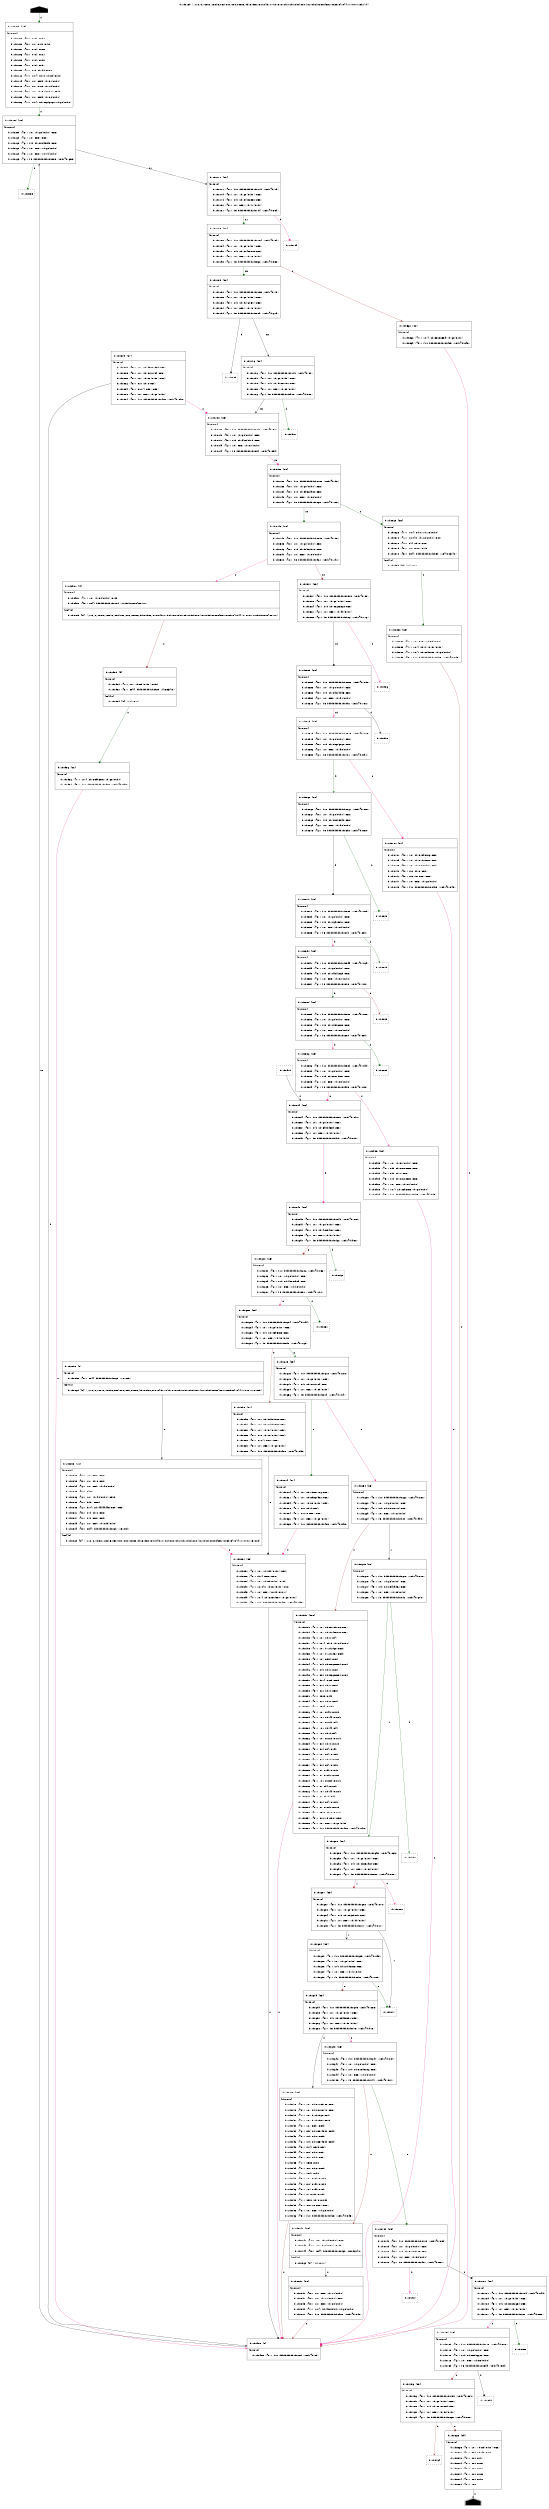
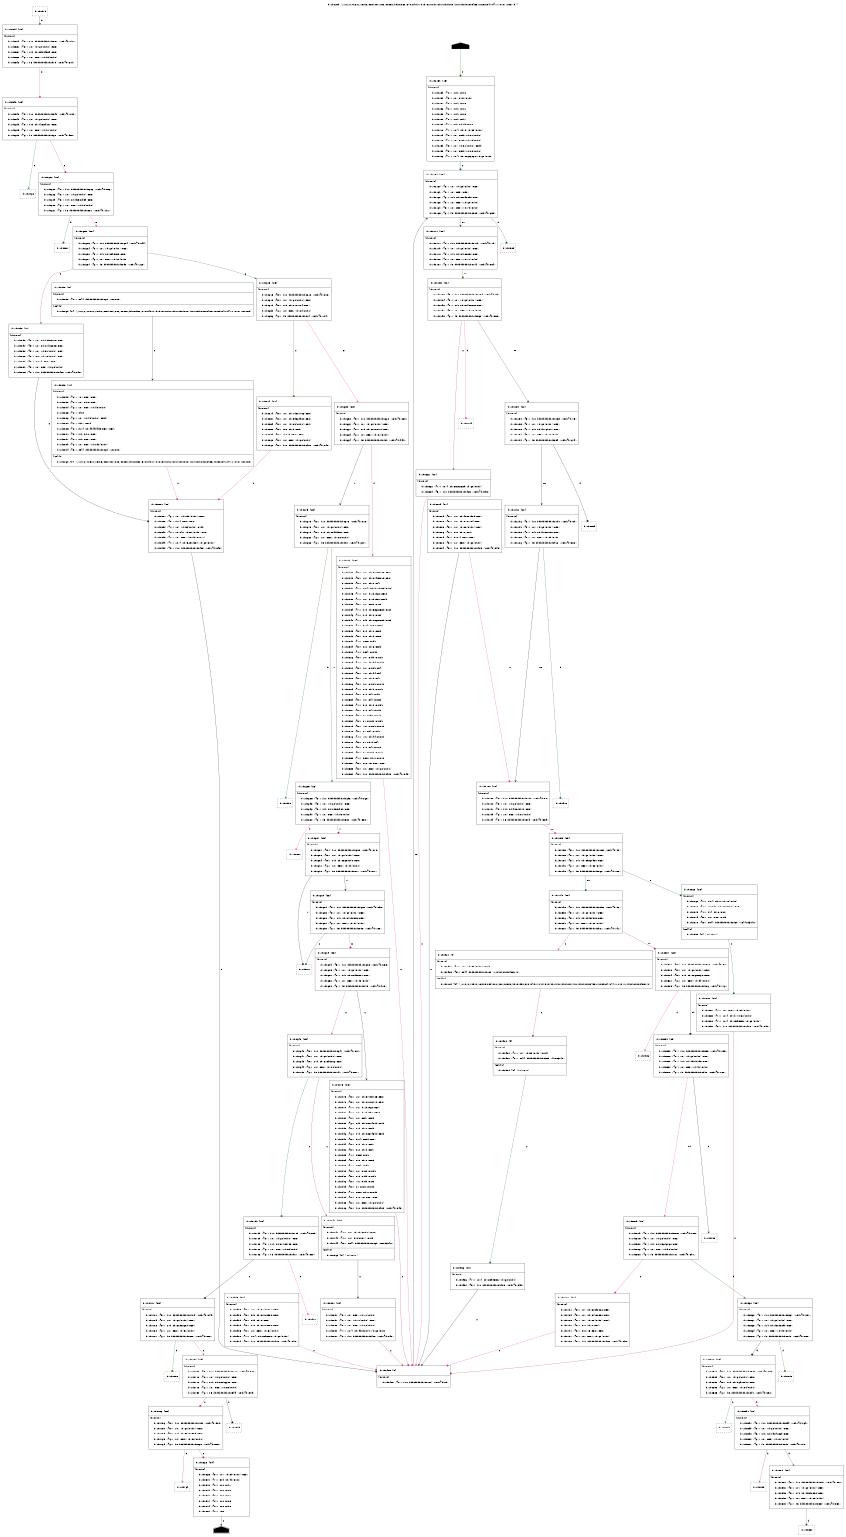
edge "0x401474 [22]" -> "0x4017df": now "0x40148a [22]" -> "0x4017df"
node "0x4015c6 [25]": removed
edge "0x401936 [12]" -> "0x401f25 [5]": color deeppink -> black
